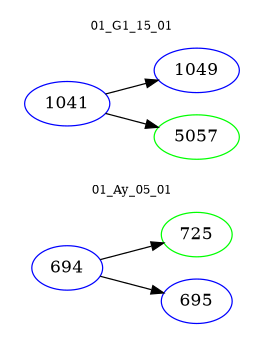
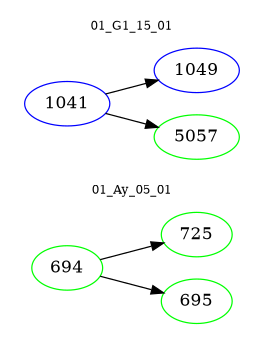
node "694": color blue -> green
node "695": color blue -> green
